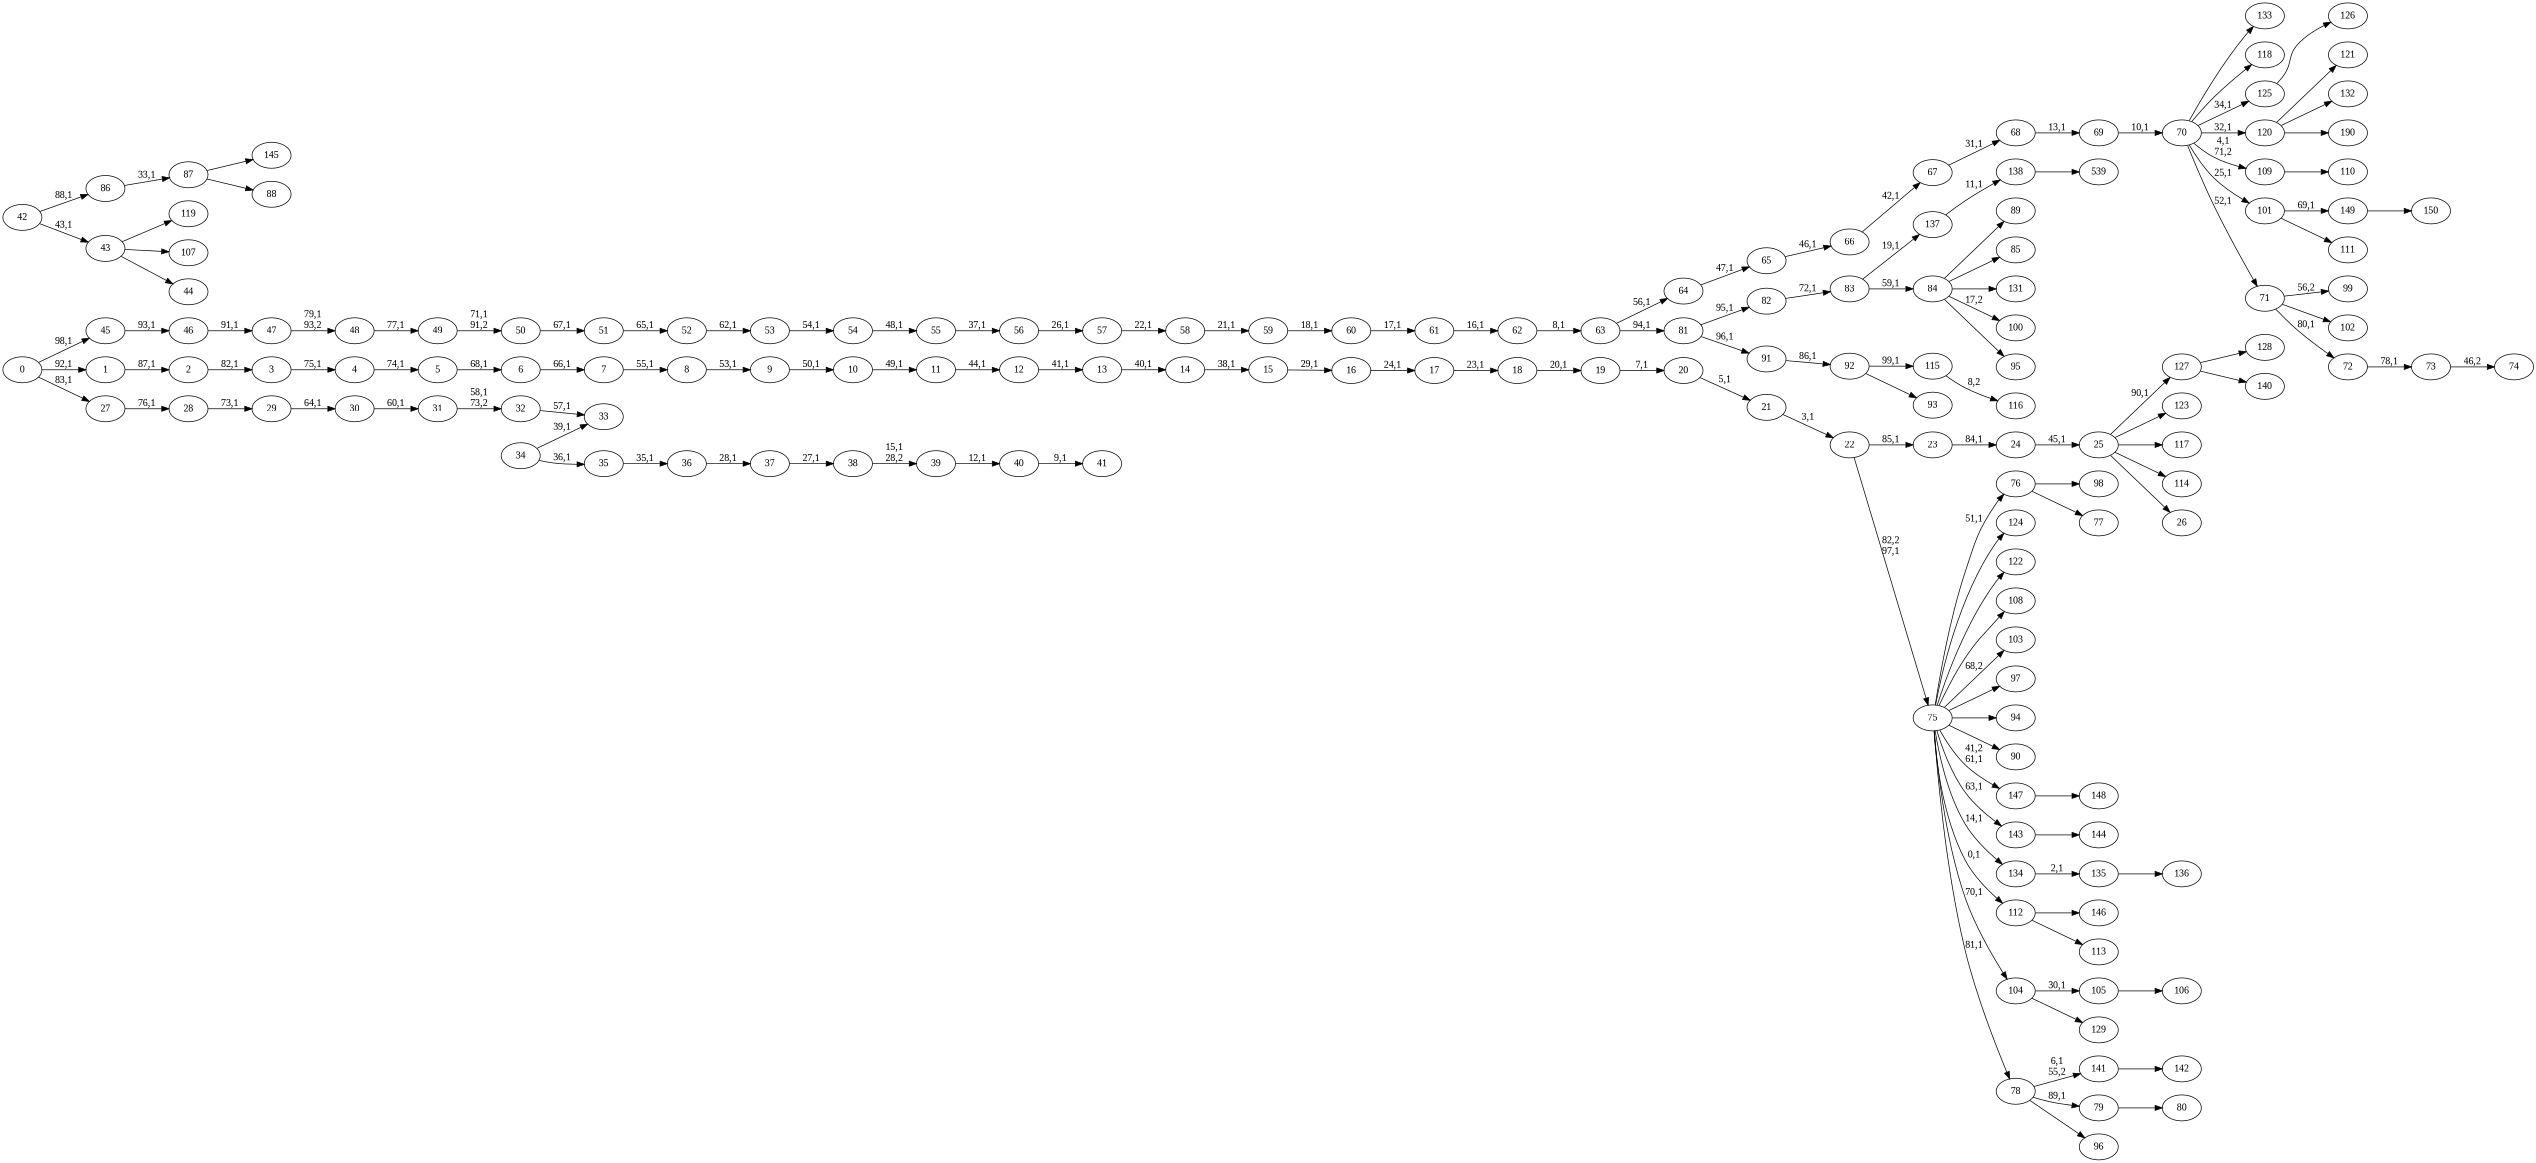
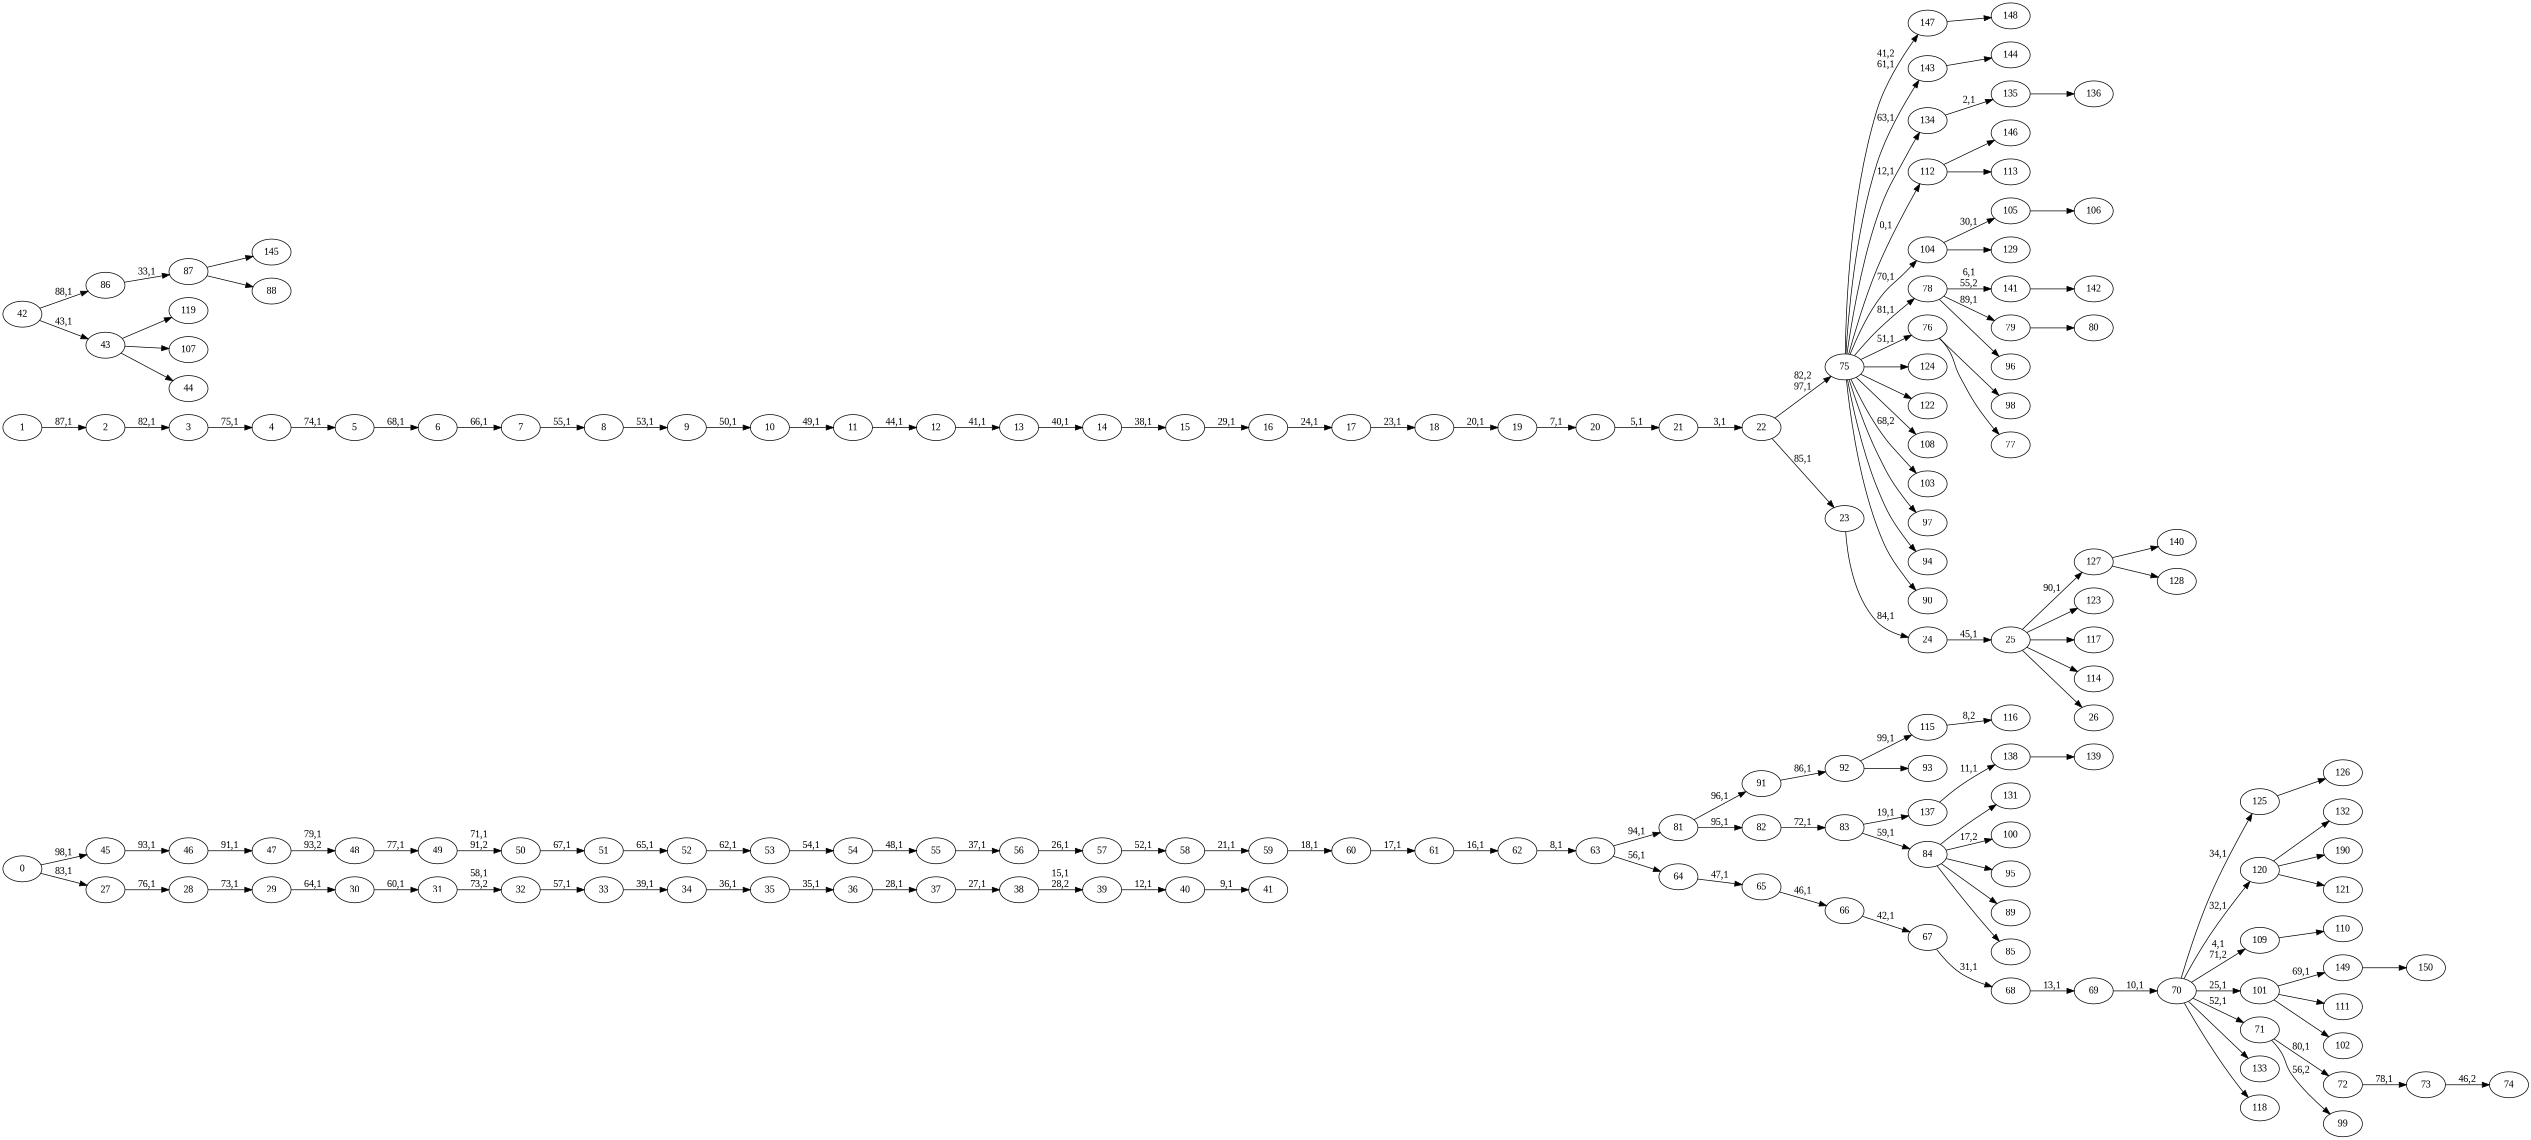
node "539": label "539" -> "139"
edge "71" -> "102": now "101" -> "102"
edge "57" -> "58": label "22,1" -> "52,1"
edge "0" -> "1": removed, label "92,1"
edge "34" -> "33": reversed
edge "75" -> "134": label "14,1" -> "12,1"
